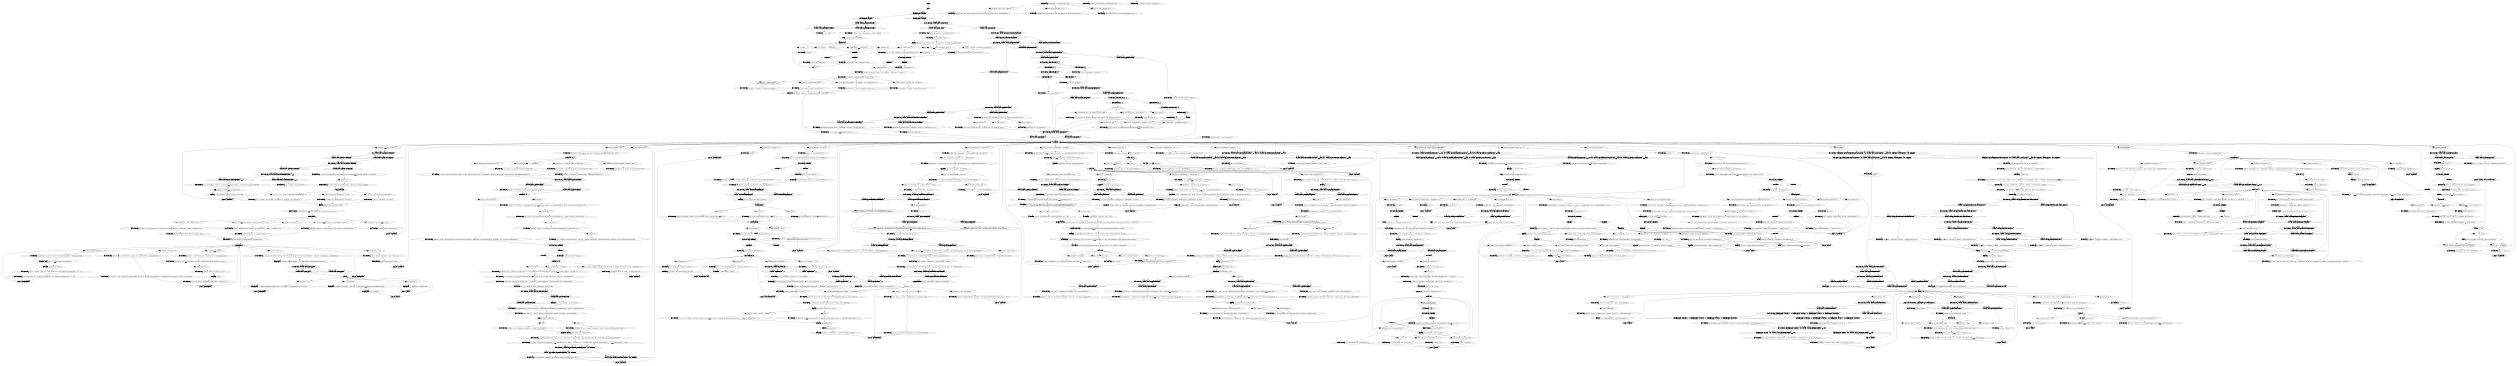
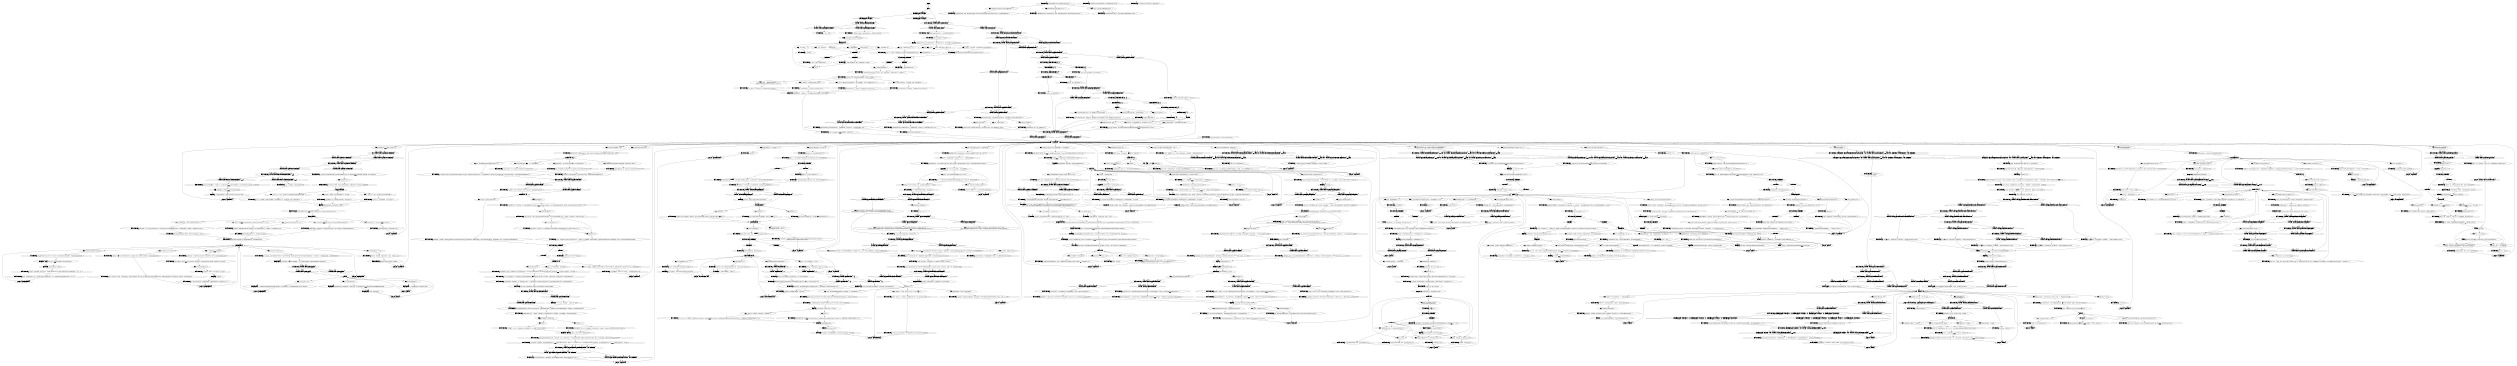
node "我好像之前试过一次": label "我好像之前试过一次" -> "nighthub"
